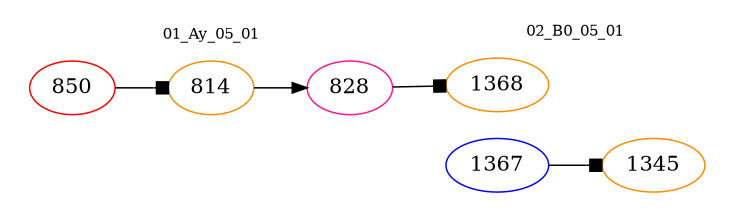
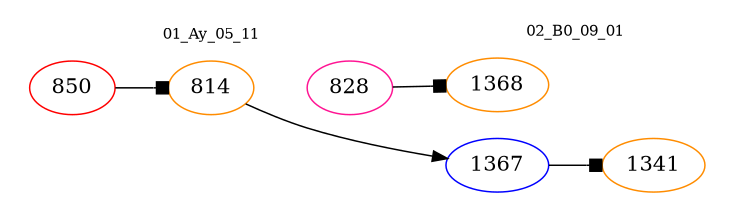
cluster "02_B0_05_01": label "02_B0_05_01" -> "02_B0_09_01"
cluster "01_Ay_05_01": label "01_Ay_05_01" -> "01_Ay_05_11"
edge "814" -> "828": now "814" -> "1367"
node "1345": label "1345" -> "1341"
